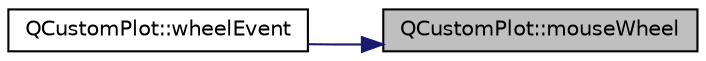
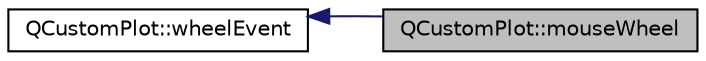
edge "QCustomPlot::wheelEvent" -> "QCustomPlot::mouseWheel": reversed
